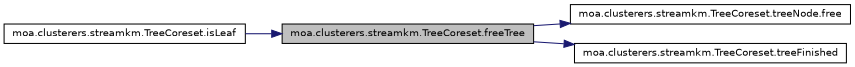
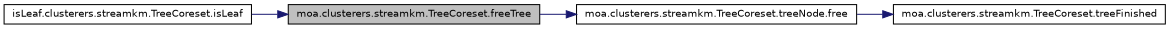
node "moa.clusterers.streamkm.TreeCoreset.isLeaf": label "moa.clusterers.streamkm.TreeCoreset.isLeaf" -> "isLeaf.clusterers.streamkm.TreeCoreset.isLeaf"
edge "moa.clusterers.streamkm.TreeCoreset.freeTree" -> "moa.clusterers.streamkm.TreeCoreset.treeFinished": now "moa.clusterers.streamkm.TreeCoreset.treeNode.free" -> "moa.clusterers.streamkm.TreeCoreset.treeFinished"
